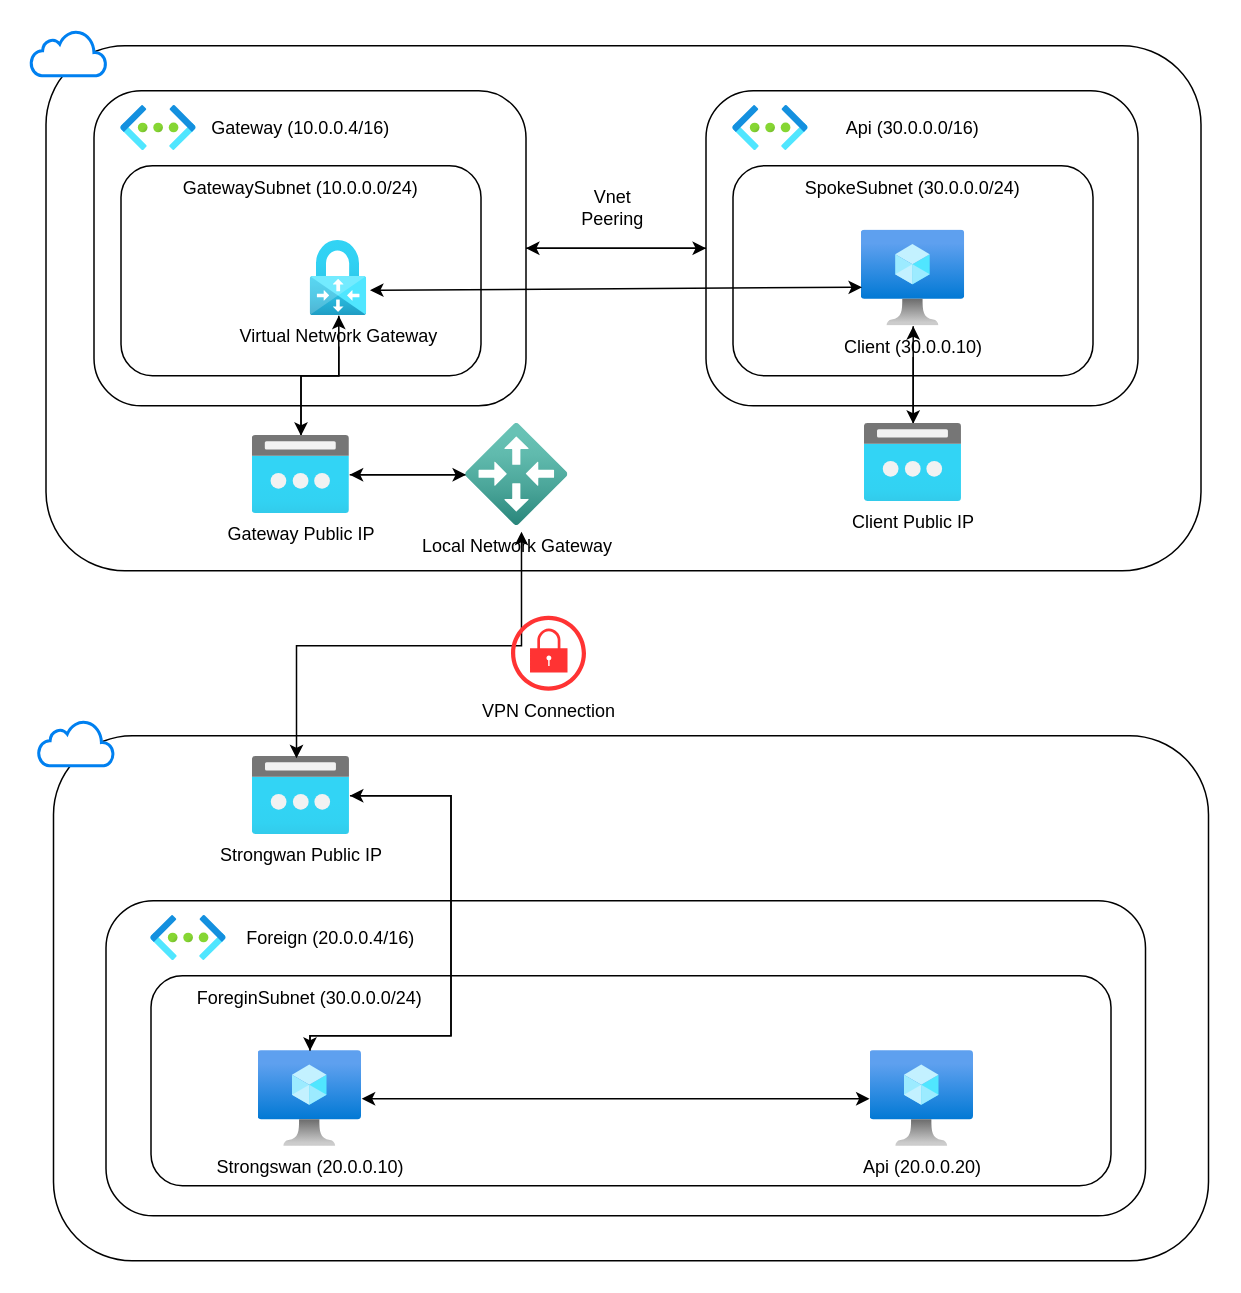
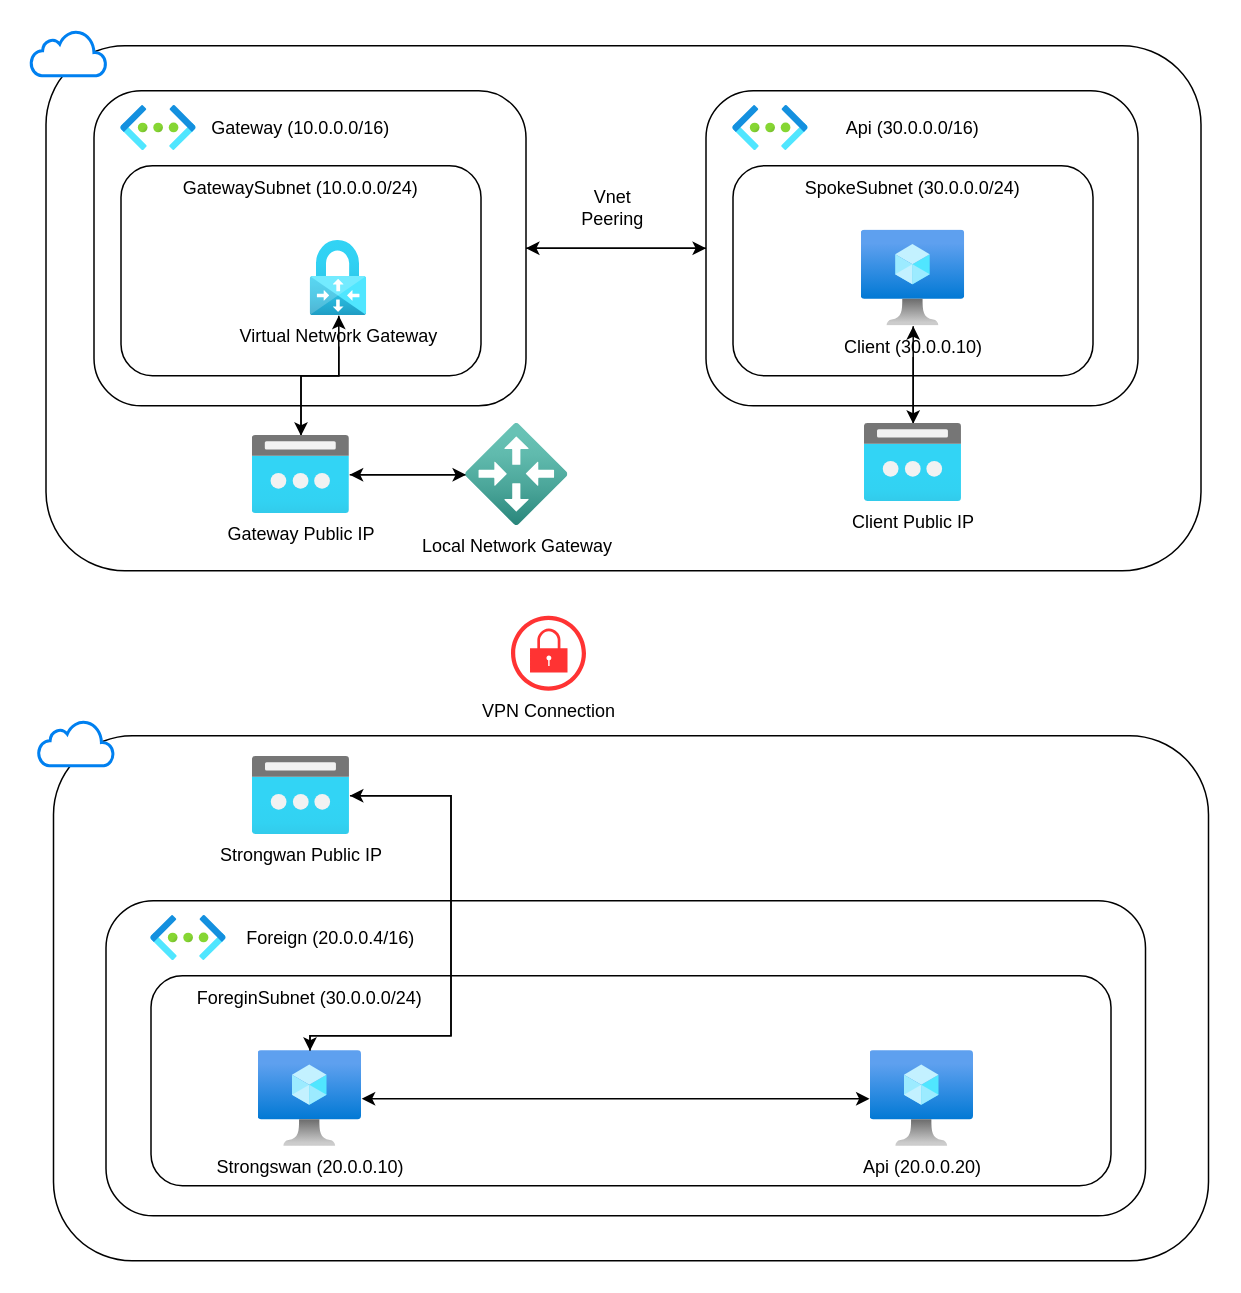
node "Gateway (10.0.0.4/16)": label "Gateway (10.0.0.4/16)" -> "Gateway (10.0.0.0/16)"
edge "Virtual Network Gateway" -- "Client (30.0.0.10)": removed
edge "Local Network Gateway" -- "Strongwan Public IP": removed
